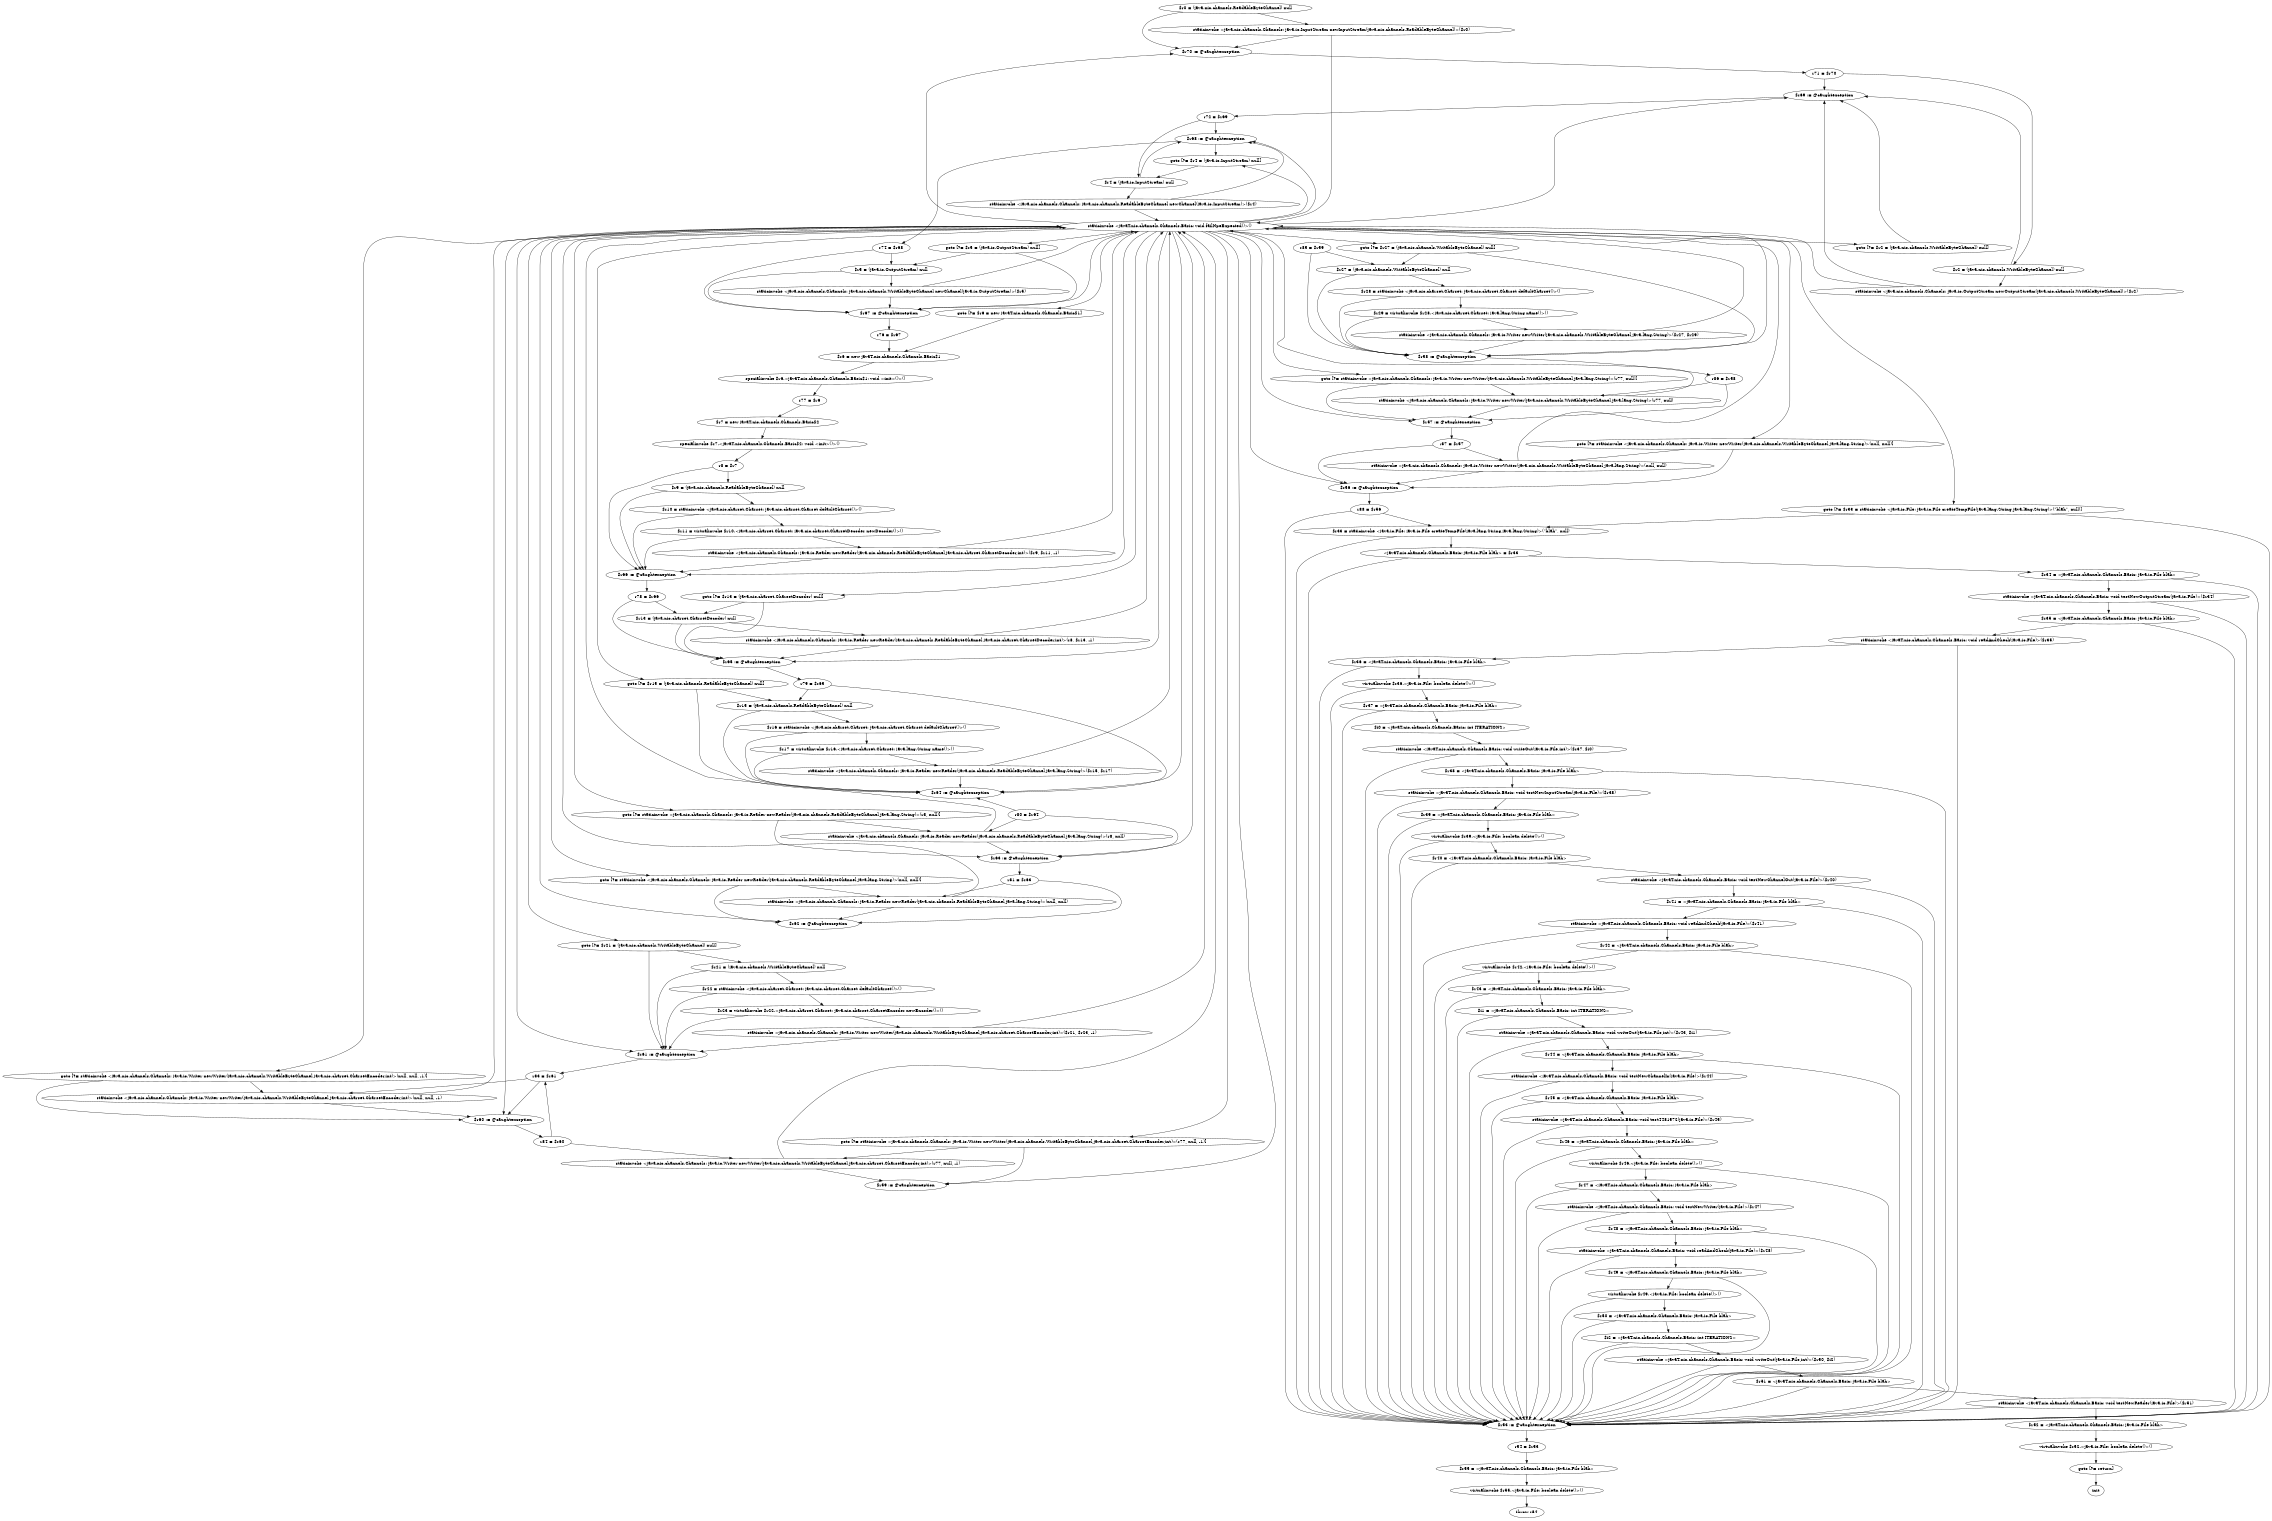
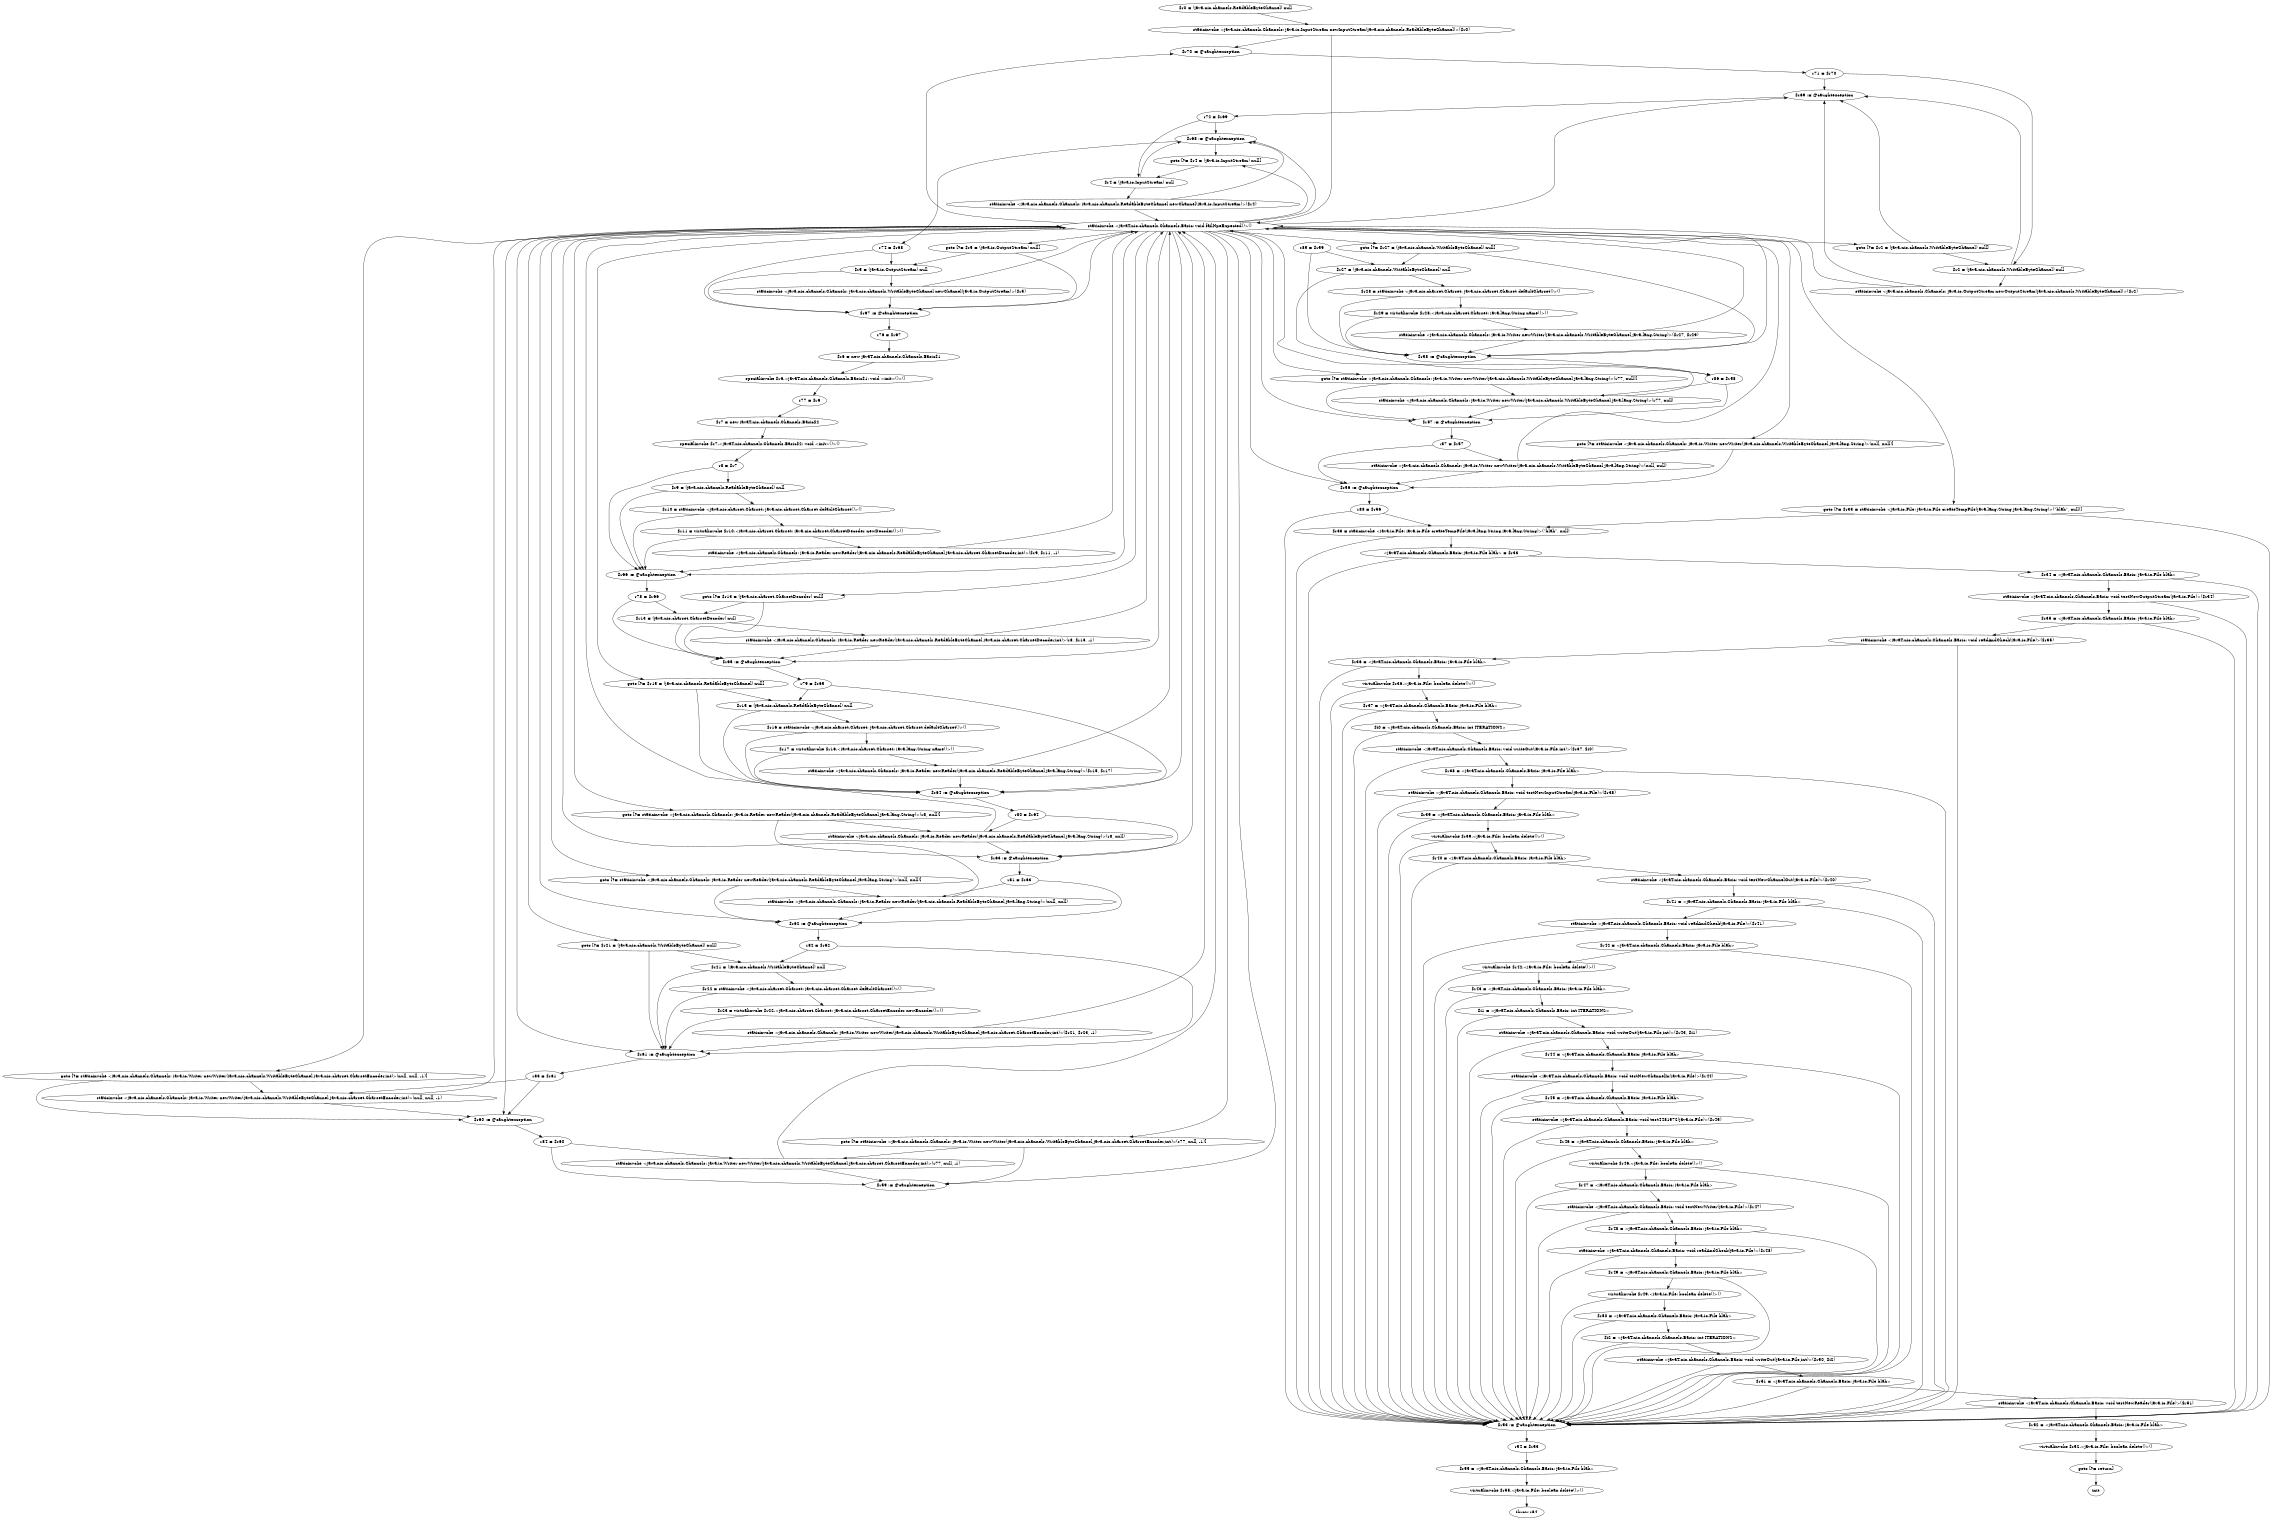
edge "$r0 = (java.nio.channels.ReadableByteChannel) null" -> "$r70 := @caughtexception": removed
edge "goto [?= $r2 = (java.nio.channels.WritableByteChannel) null]" -> "$r2 = (java.nio.channels.WritableByteChannel) null": added
node "goto [?= $r6 = new javaT.nio.channels.Channels.Basic$1]": removed
edge "$r27 = (java.nio.channels.WritableByteChannel) null" -> "$r58 := @caughtexception": now "$r27 = (java.nio.channels.WritableByteChannel) null" -> "r86 = $r58"
edge "r80 = $r64" -> "$r64 := @caughtexception": reversed
node "r82 = $r62": added
edge "r84 = $r60" -> "r83 = $r61": now "r84 = $r60" -> "$r59 := @caughtexception"
edge "$i0 = <javaT.nio.channels.Channels.Basic: int ITERATIONS>" -> "$r53 := @caughtexception": added
